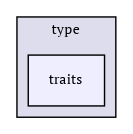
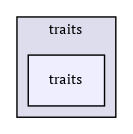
cluster "type": label "type" -> "traits"
